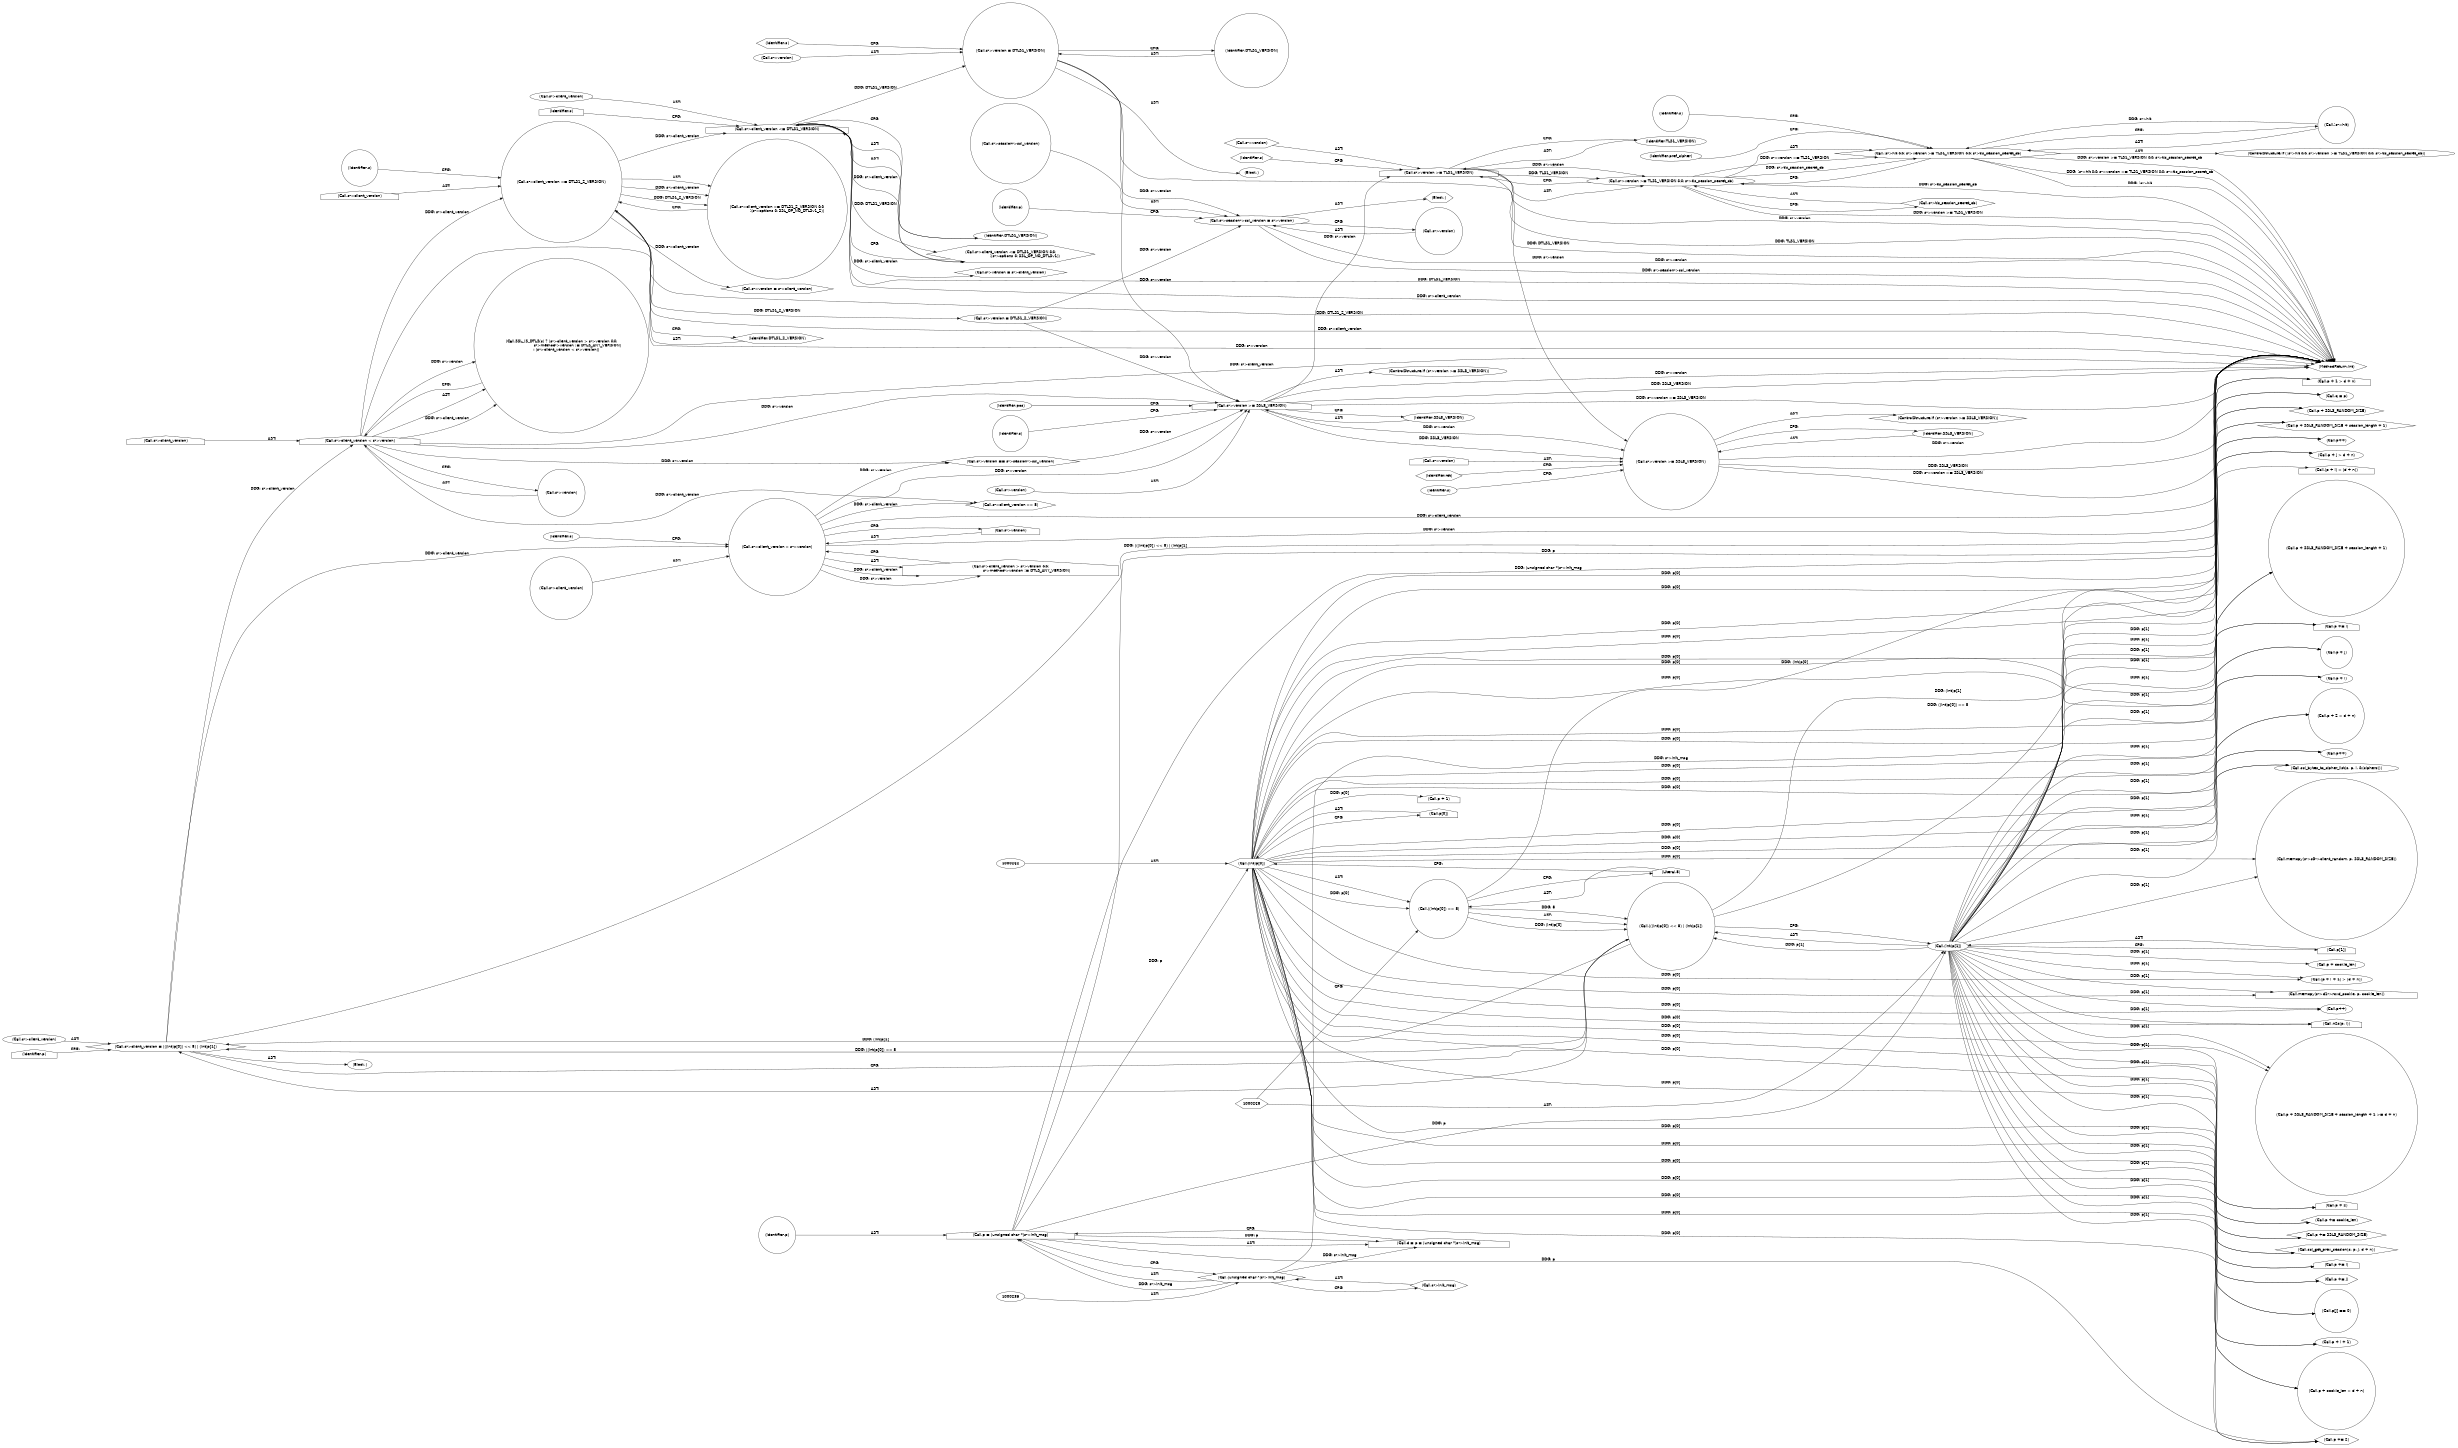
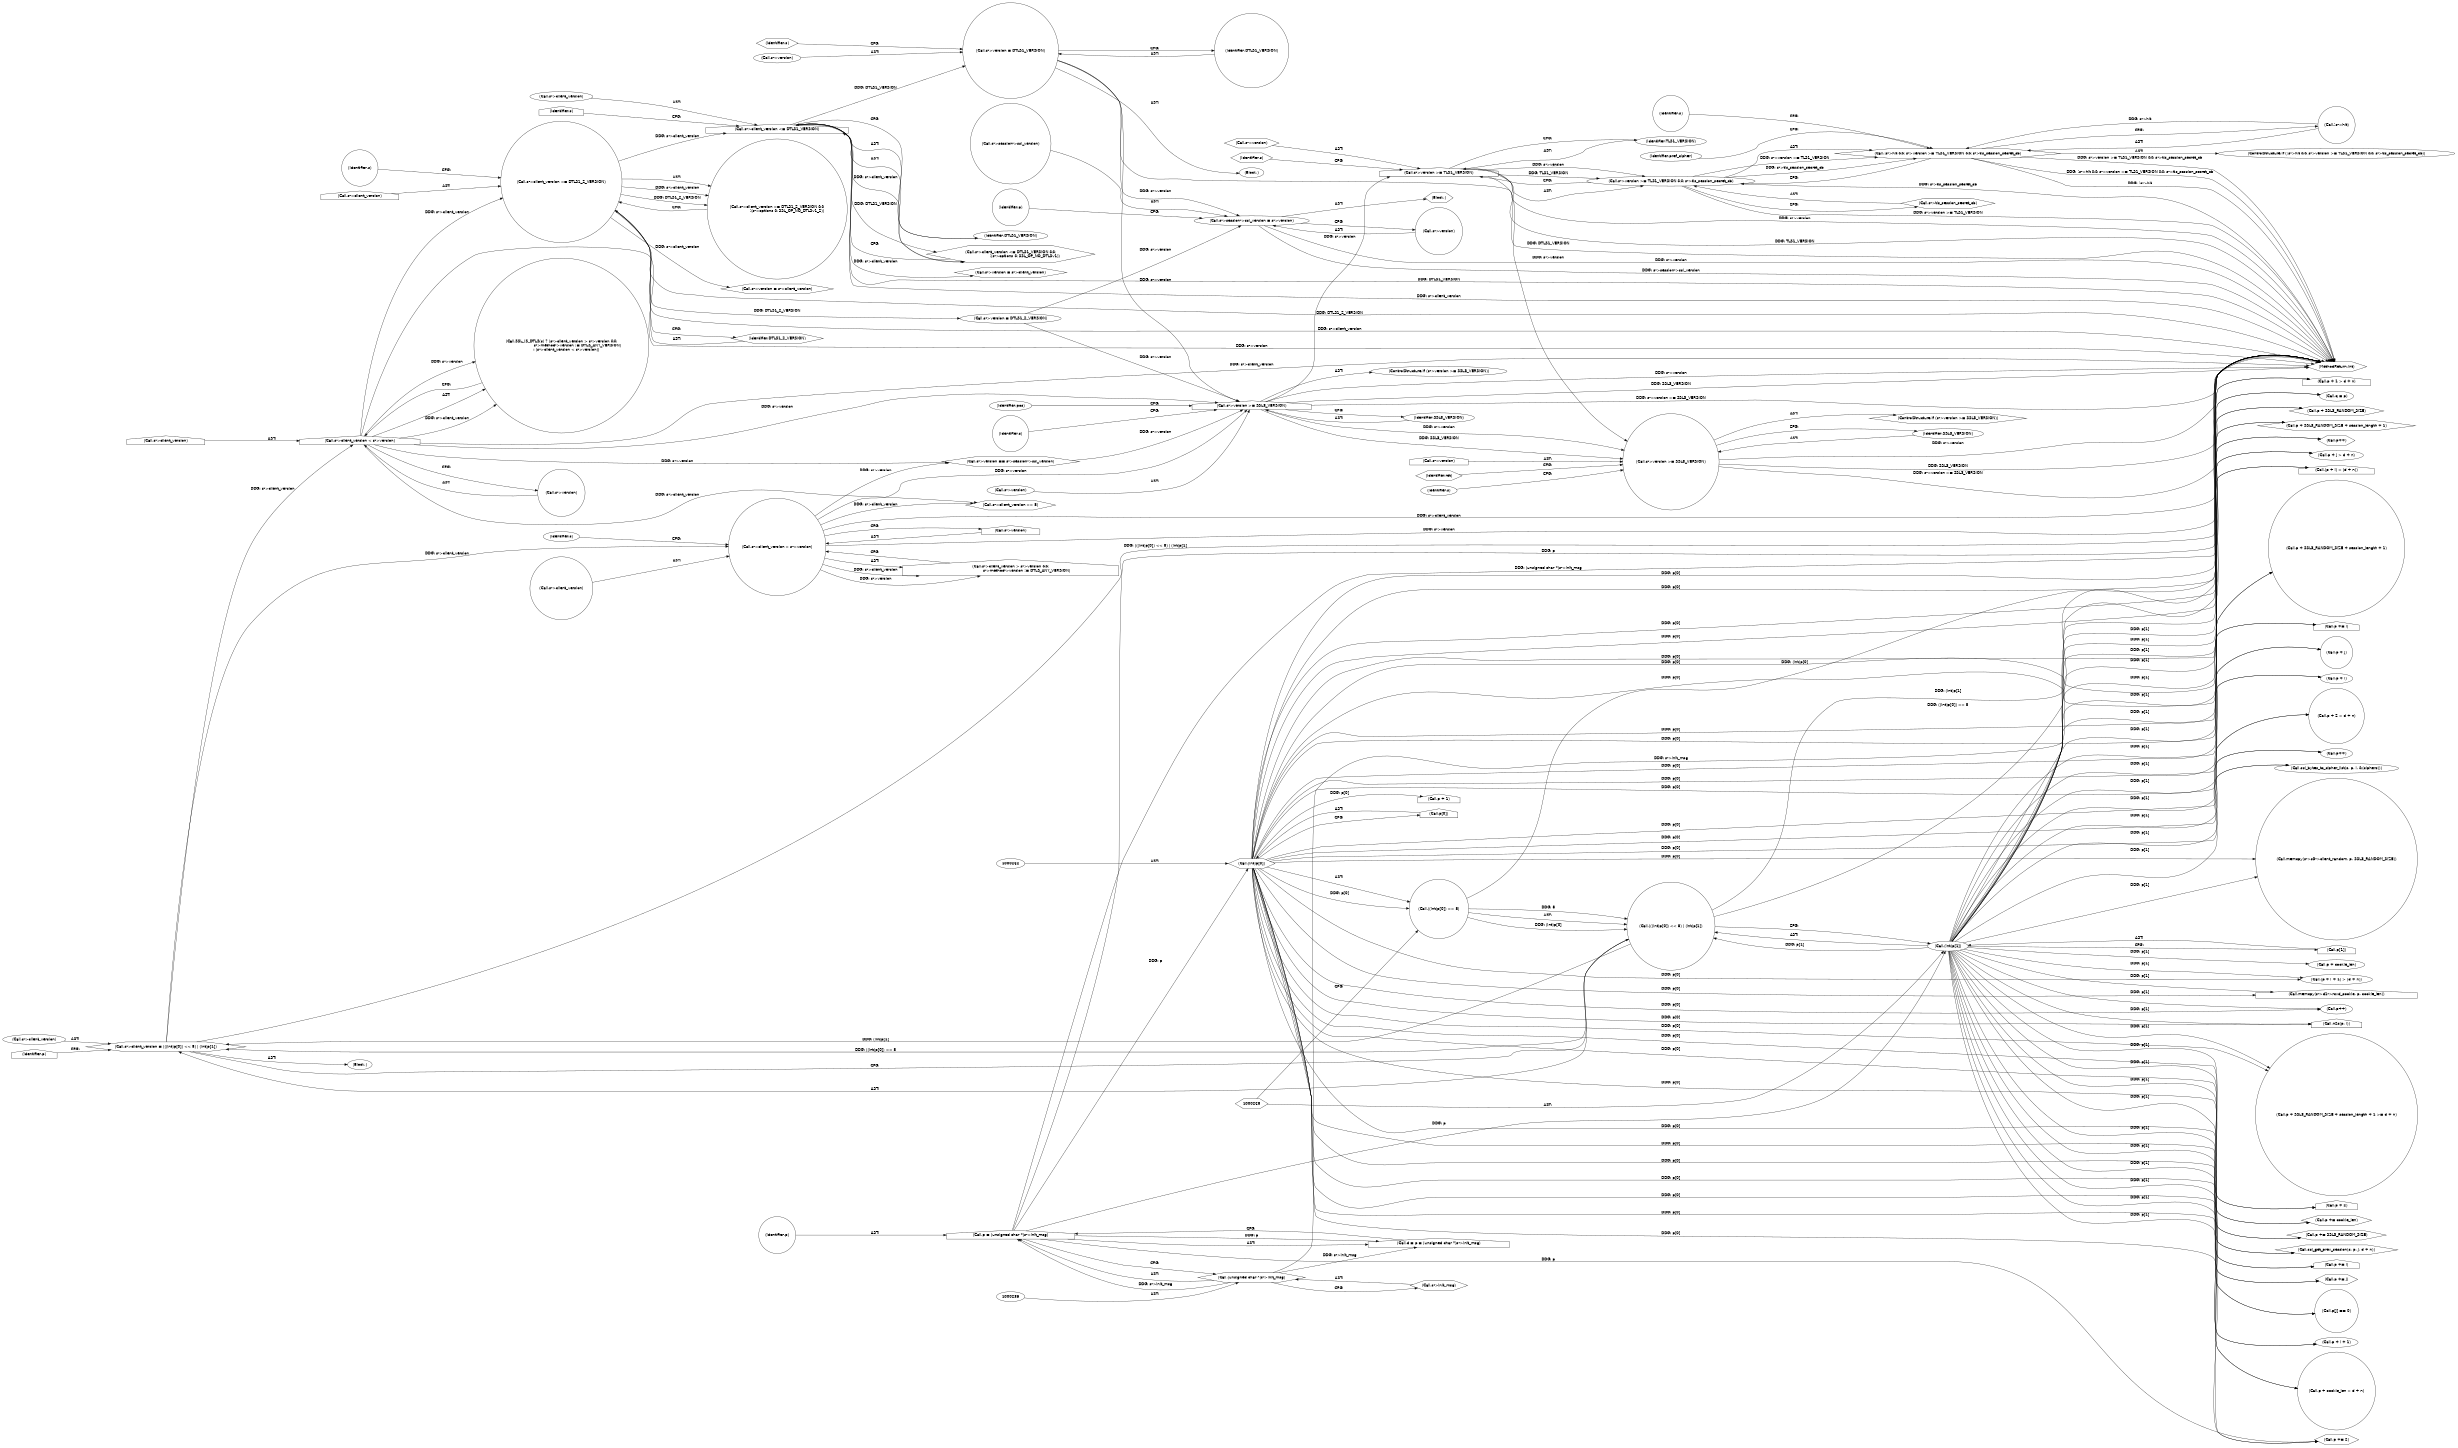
edge "(Call,(int)p[1])" -> "(Call,(p + i) > (d + n))": added, label "DDG: p[1]"
node "(Literal,8)": removed
